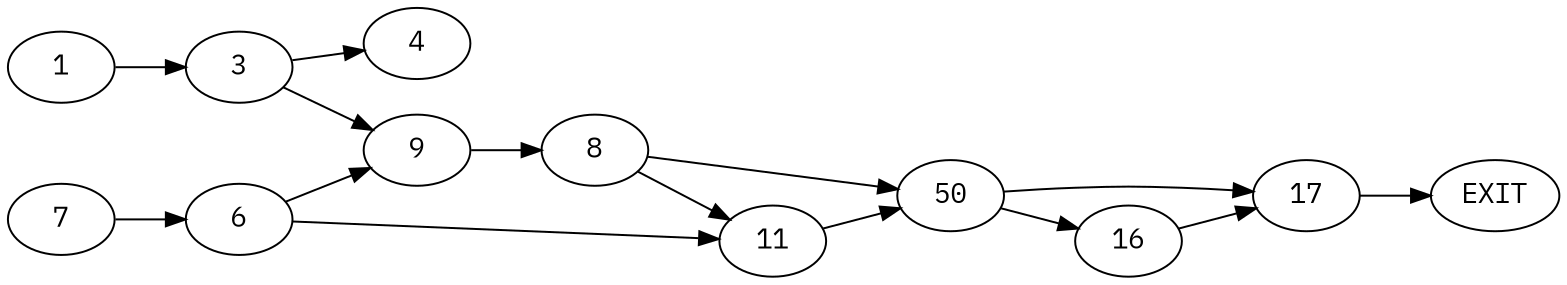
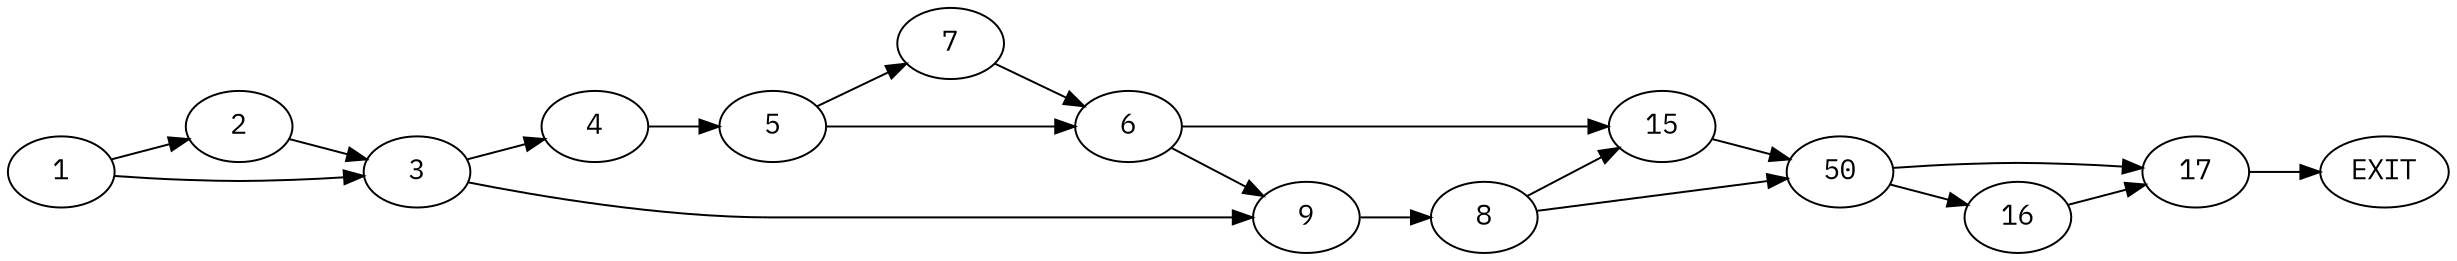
node "2": added
node "5": added
node "11": label "11" -> "15"
